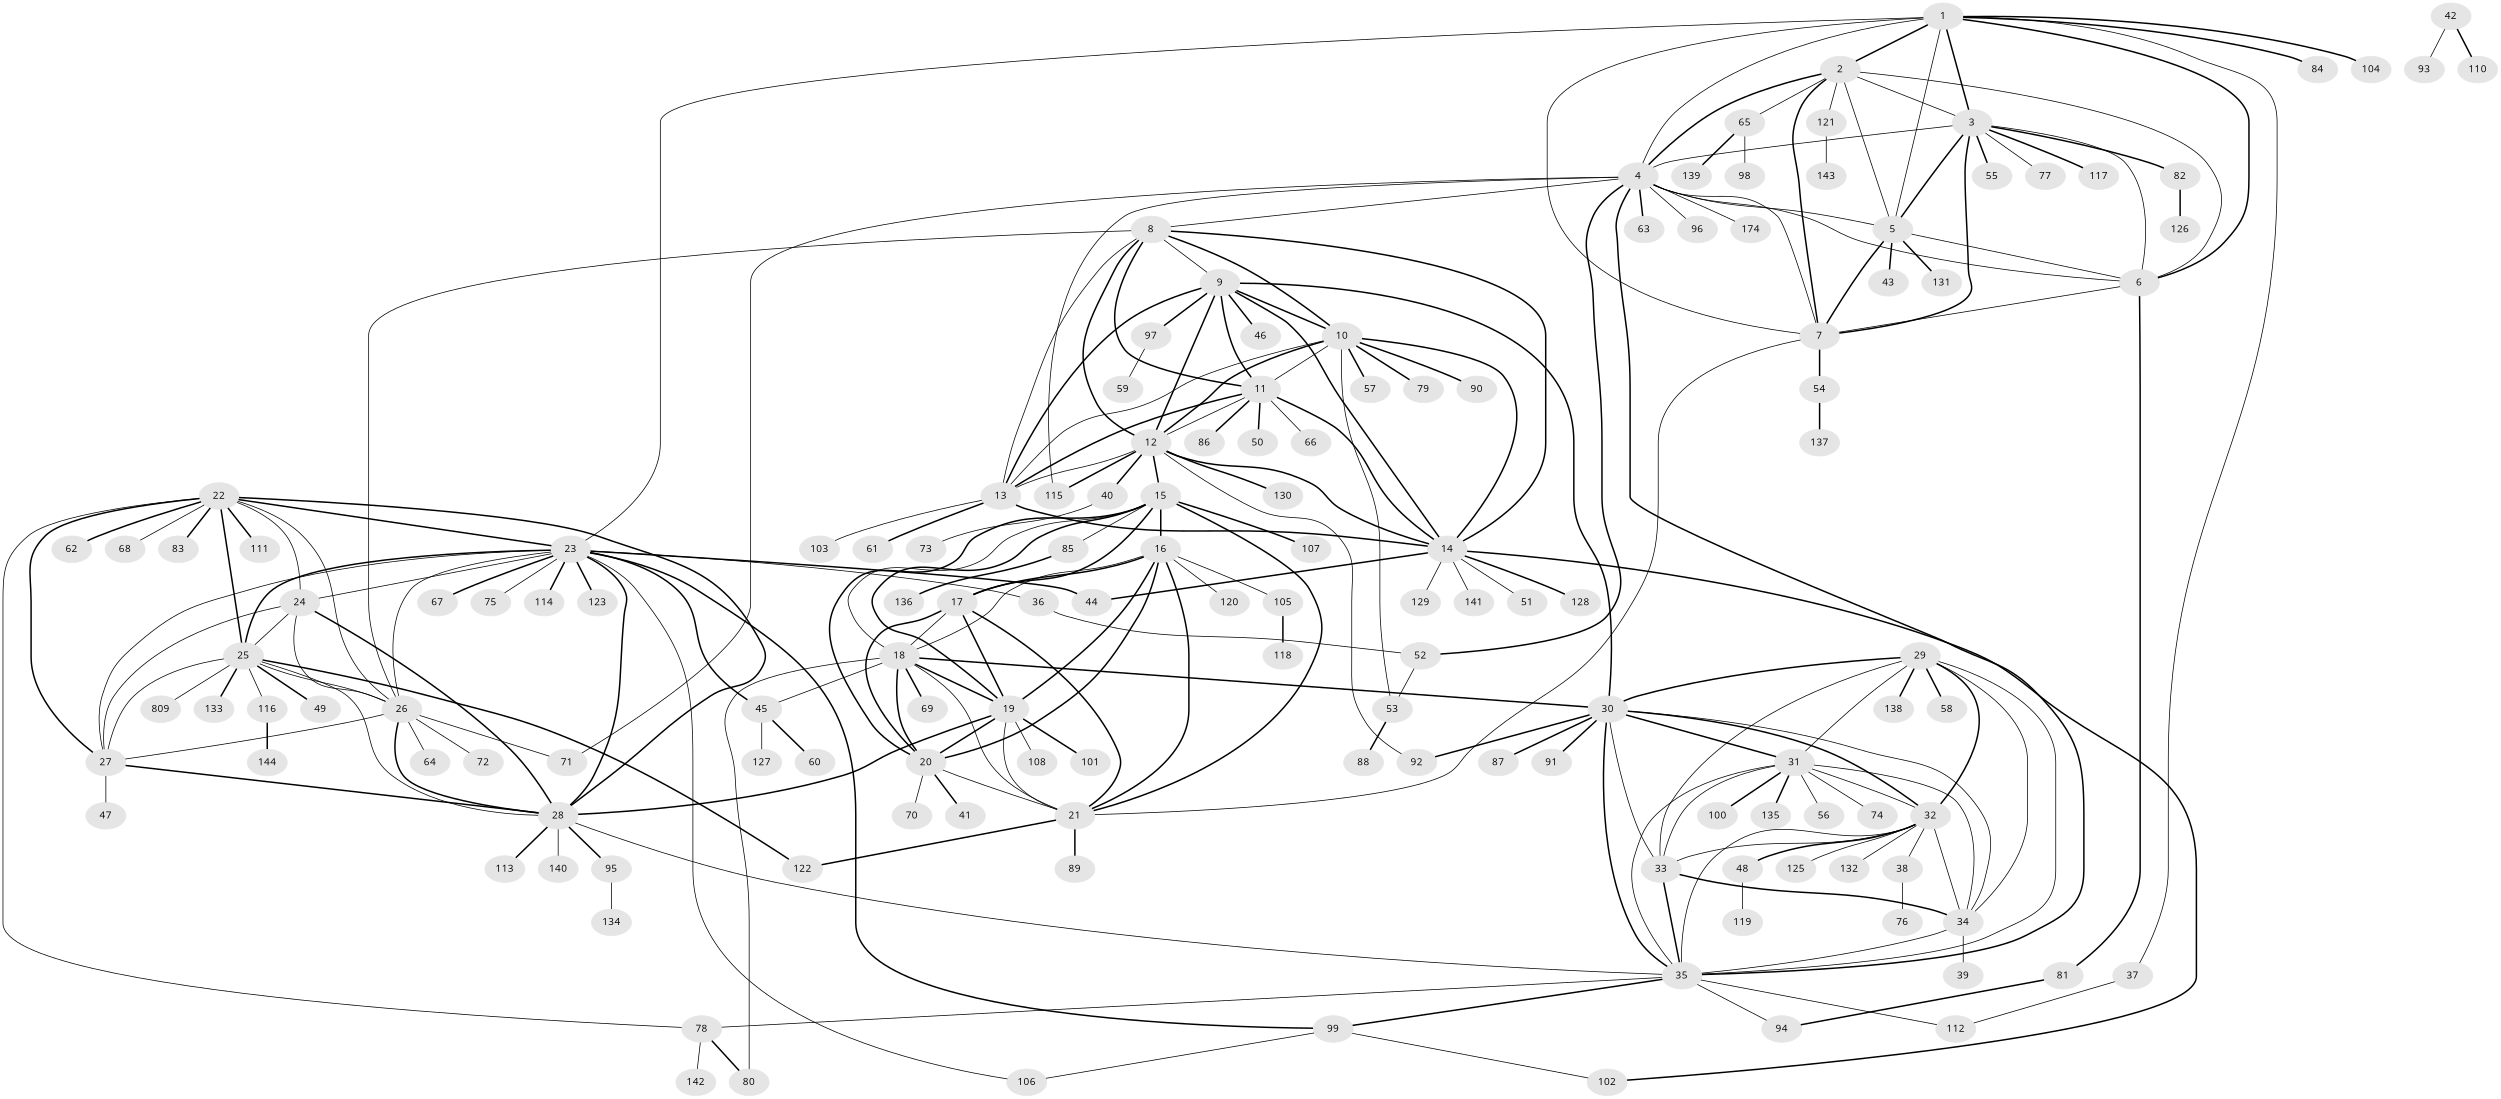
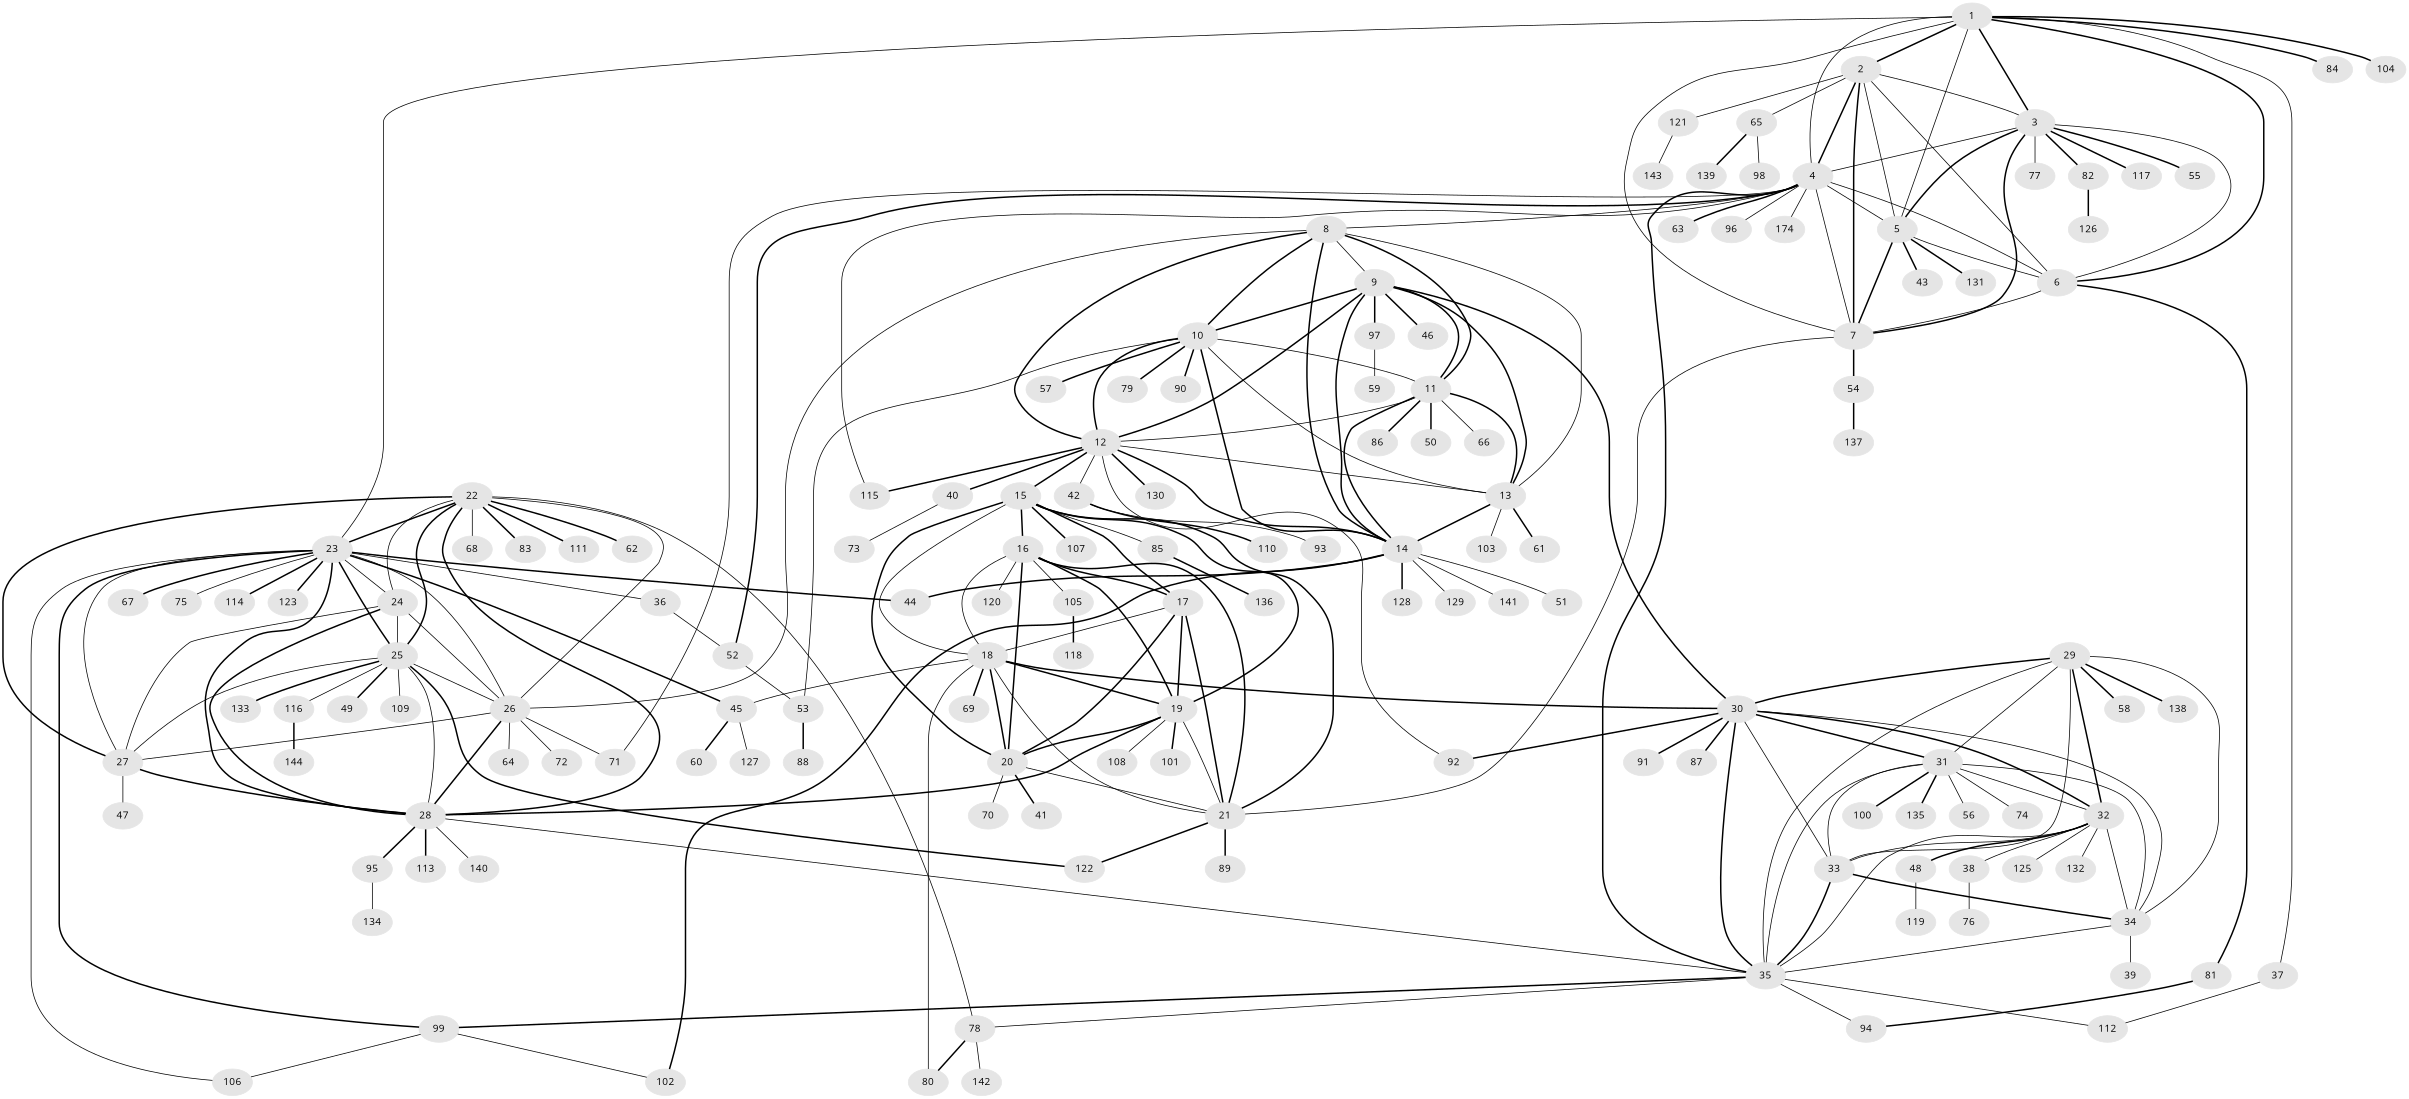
edge "12" -- "42": added
node "809": label "809" -> "109"
